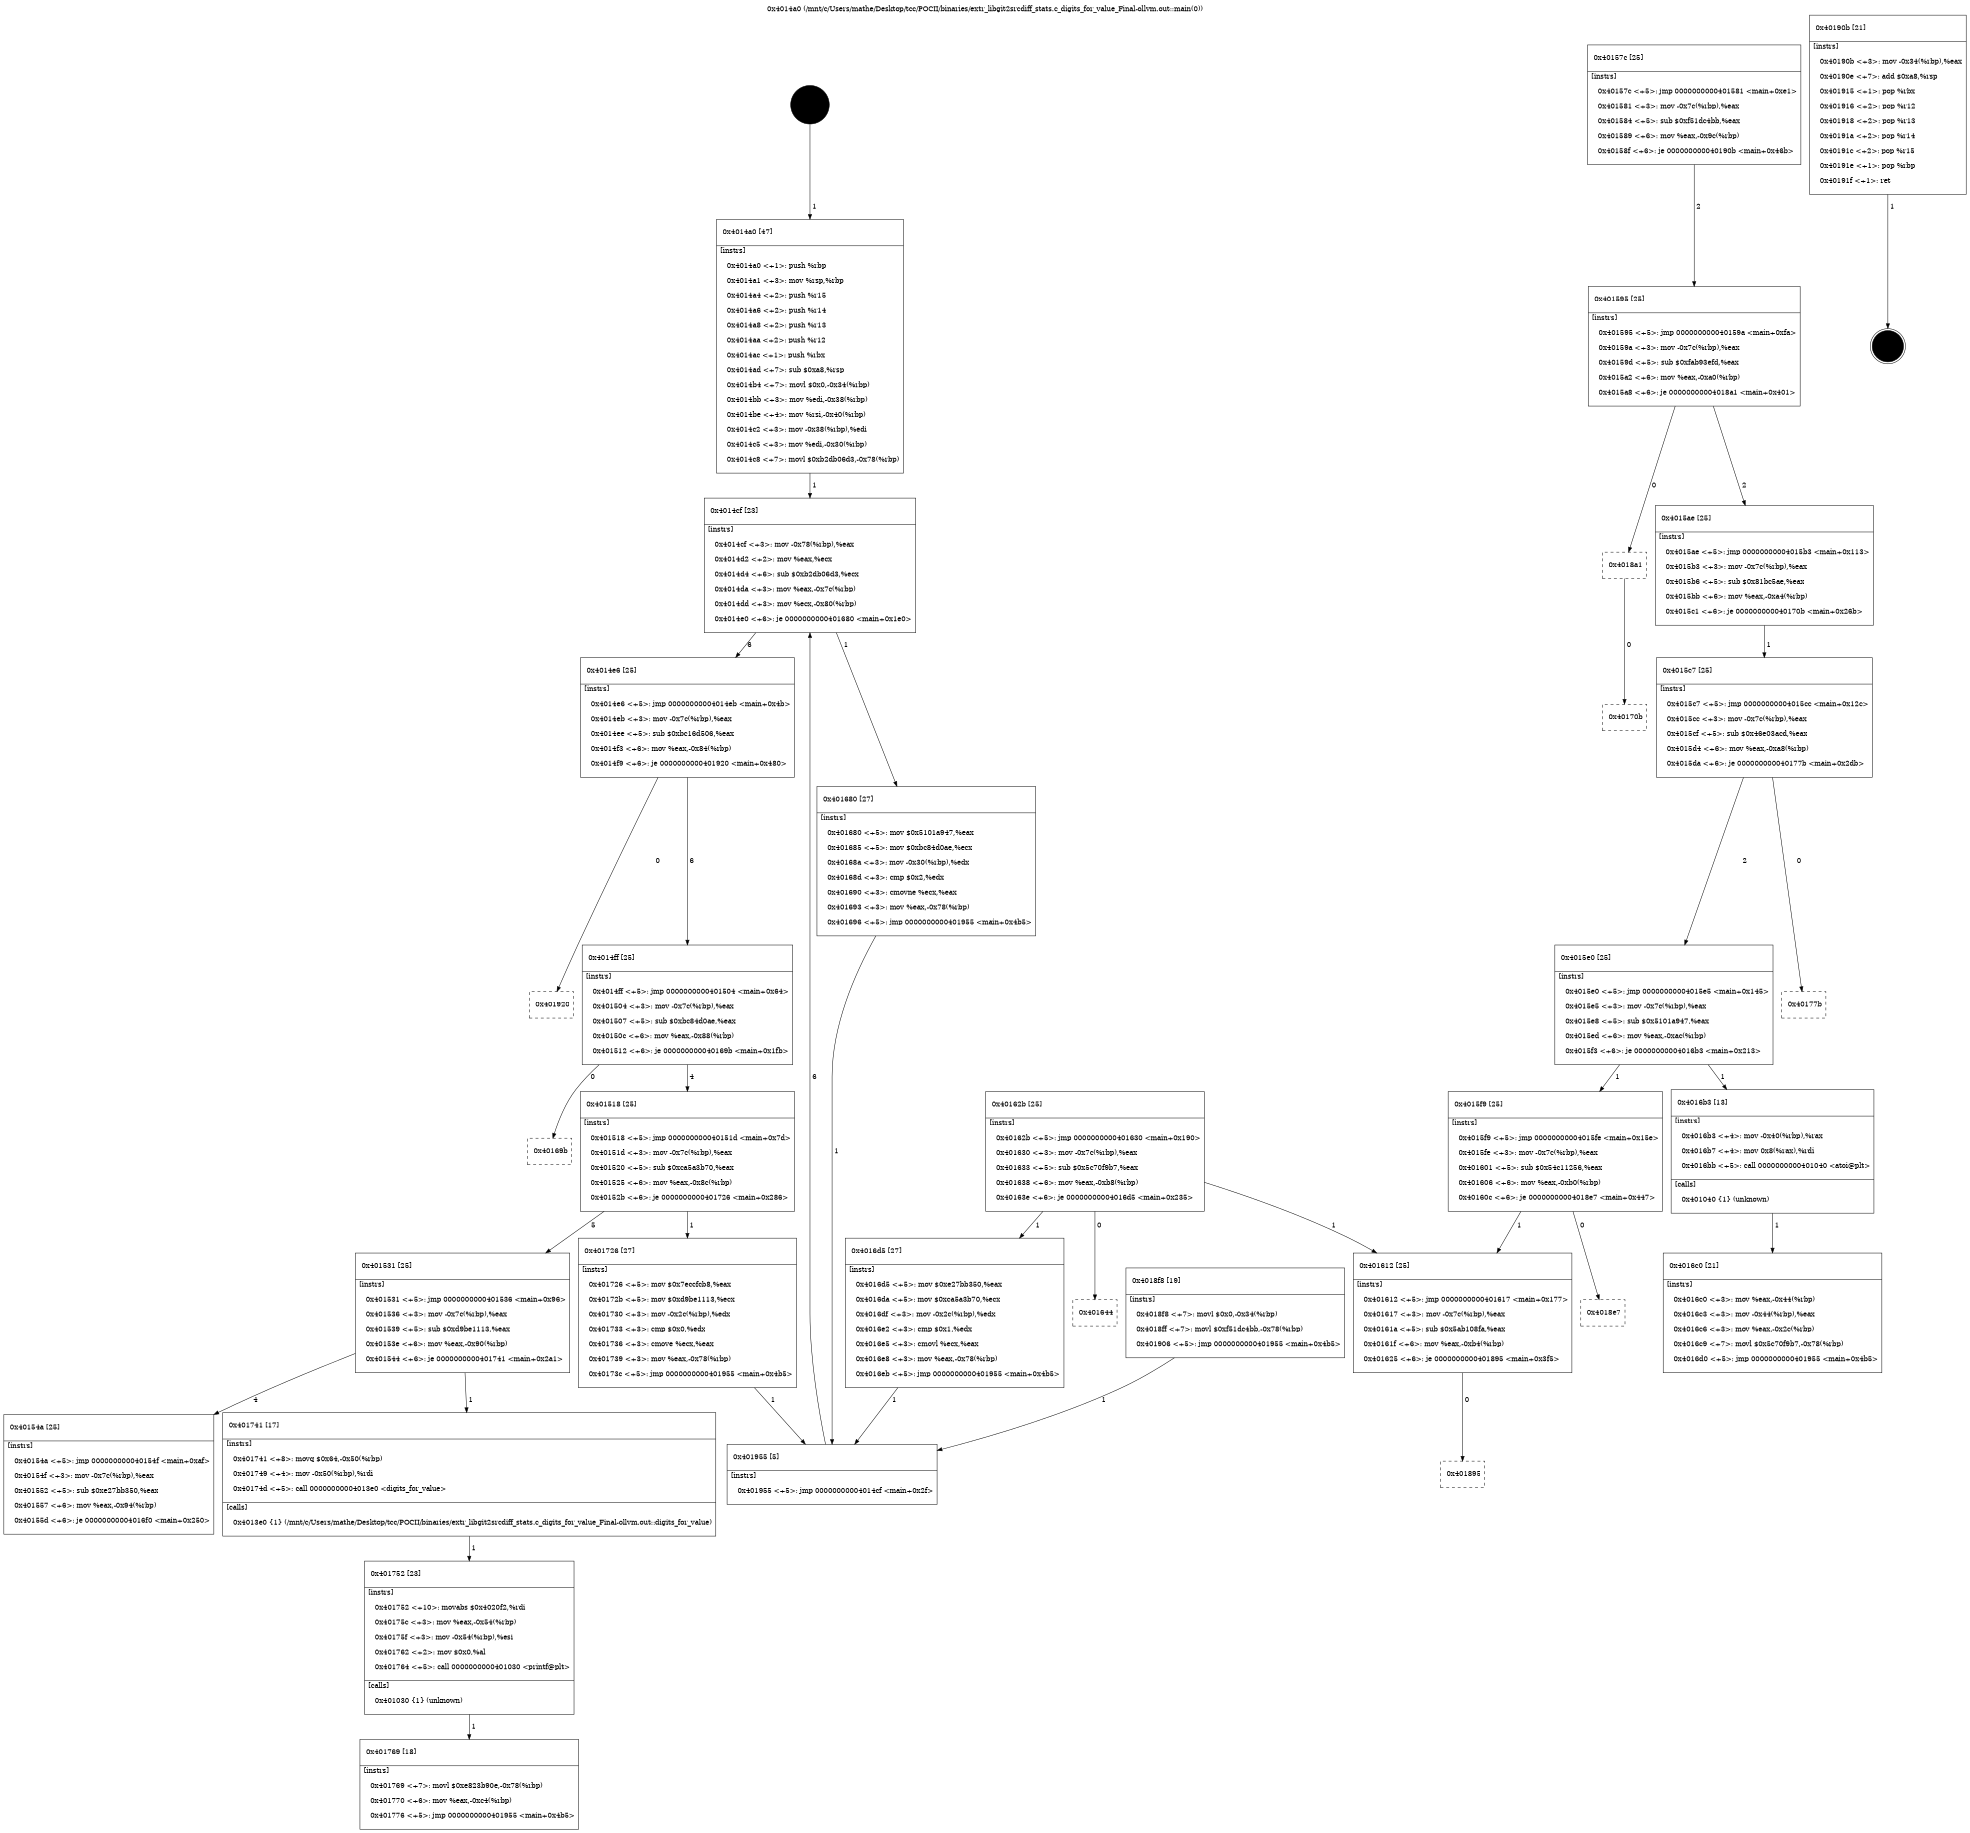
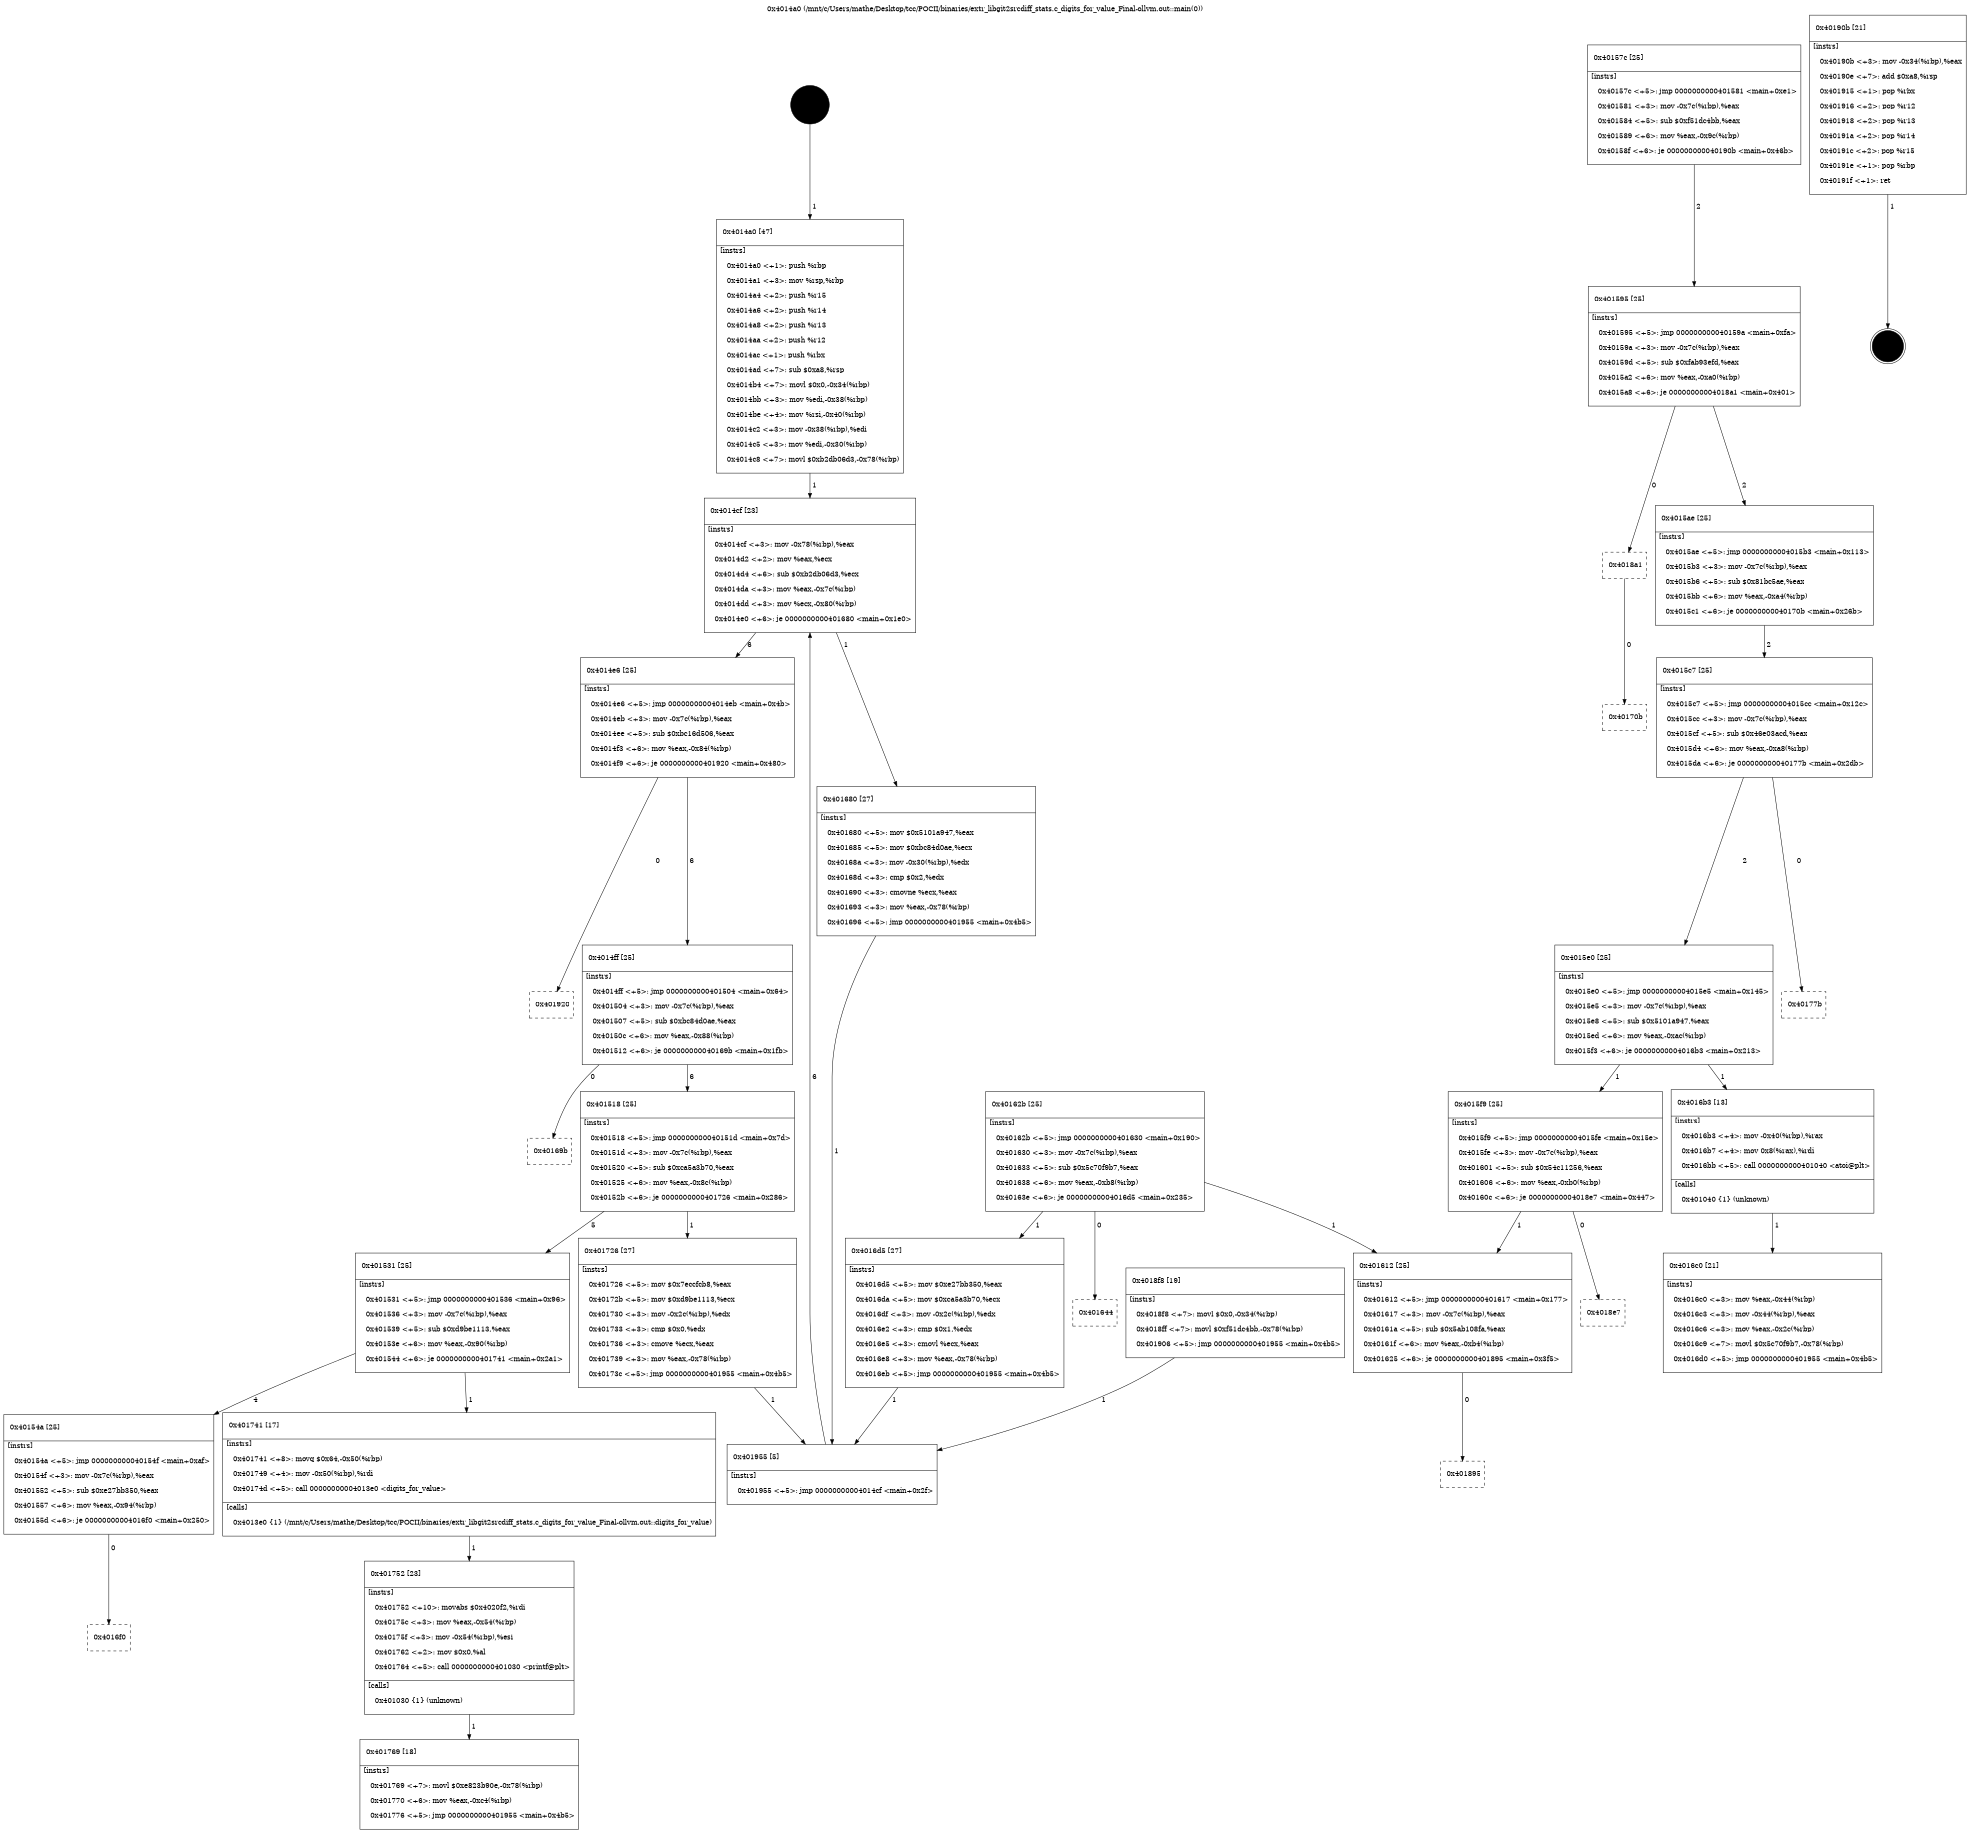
edge "0x4015ae [25]" -> "0x4015c7 [25]": label " 1" -> " 2"
edge "0x4014ff [25]" -> "0x401518 [25]": label " 4" -> " 6"
node "0x4016f0": added
